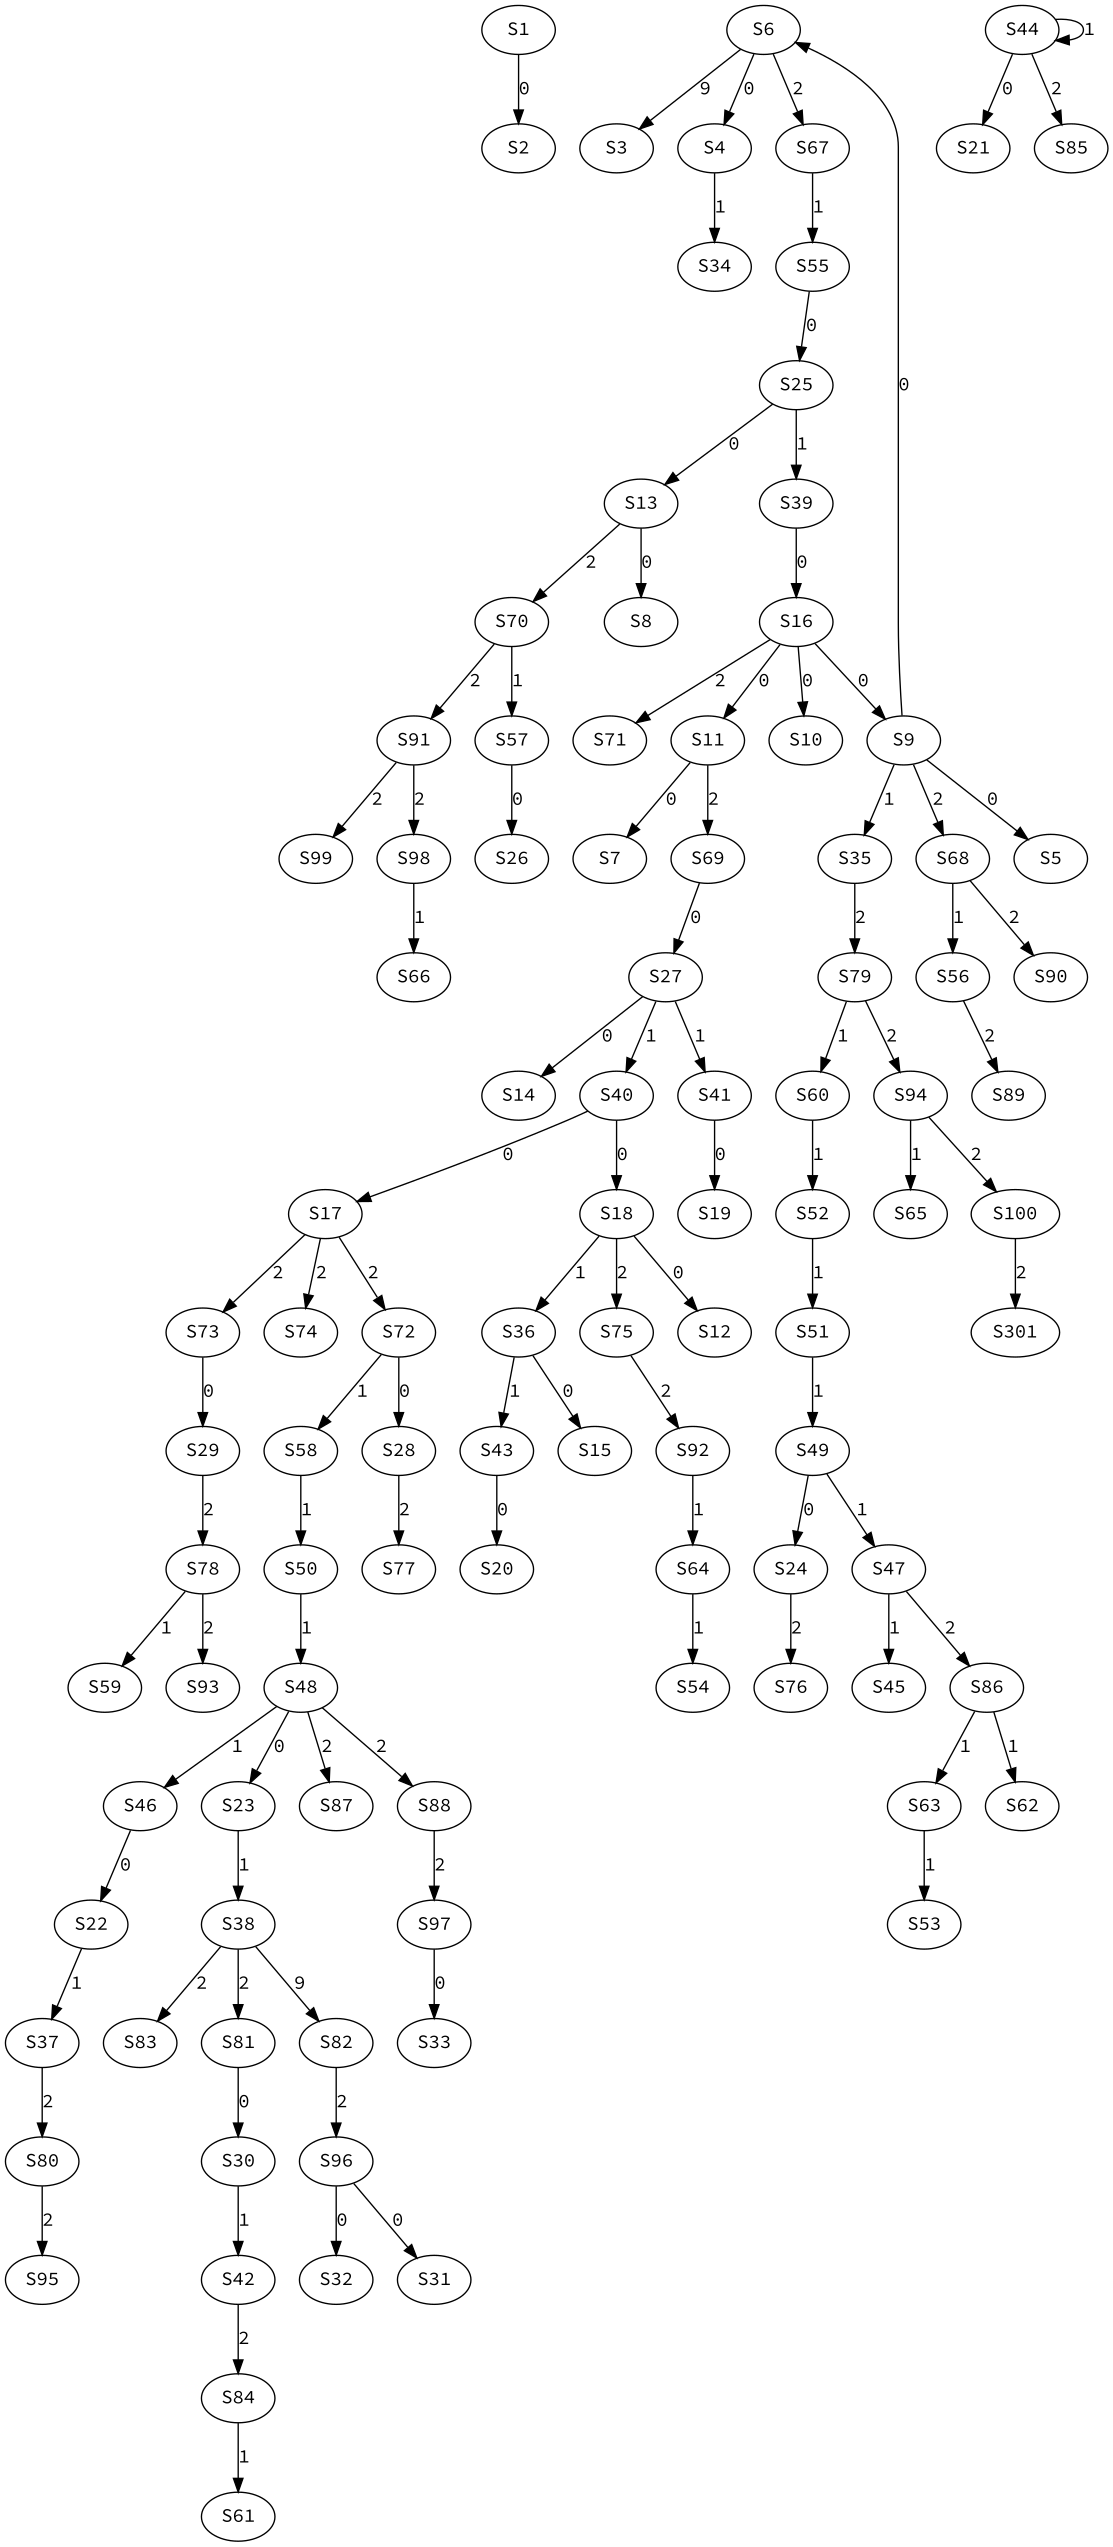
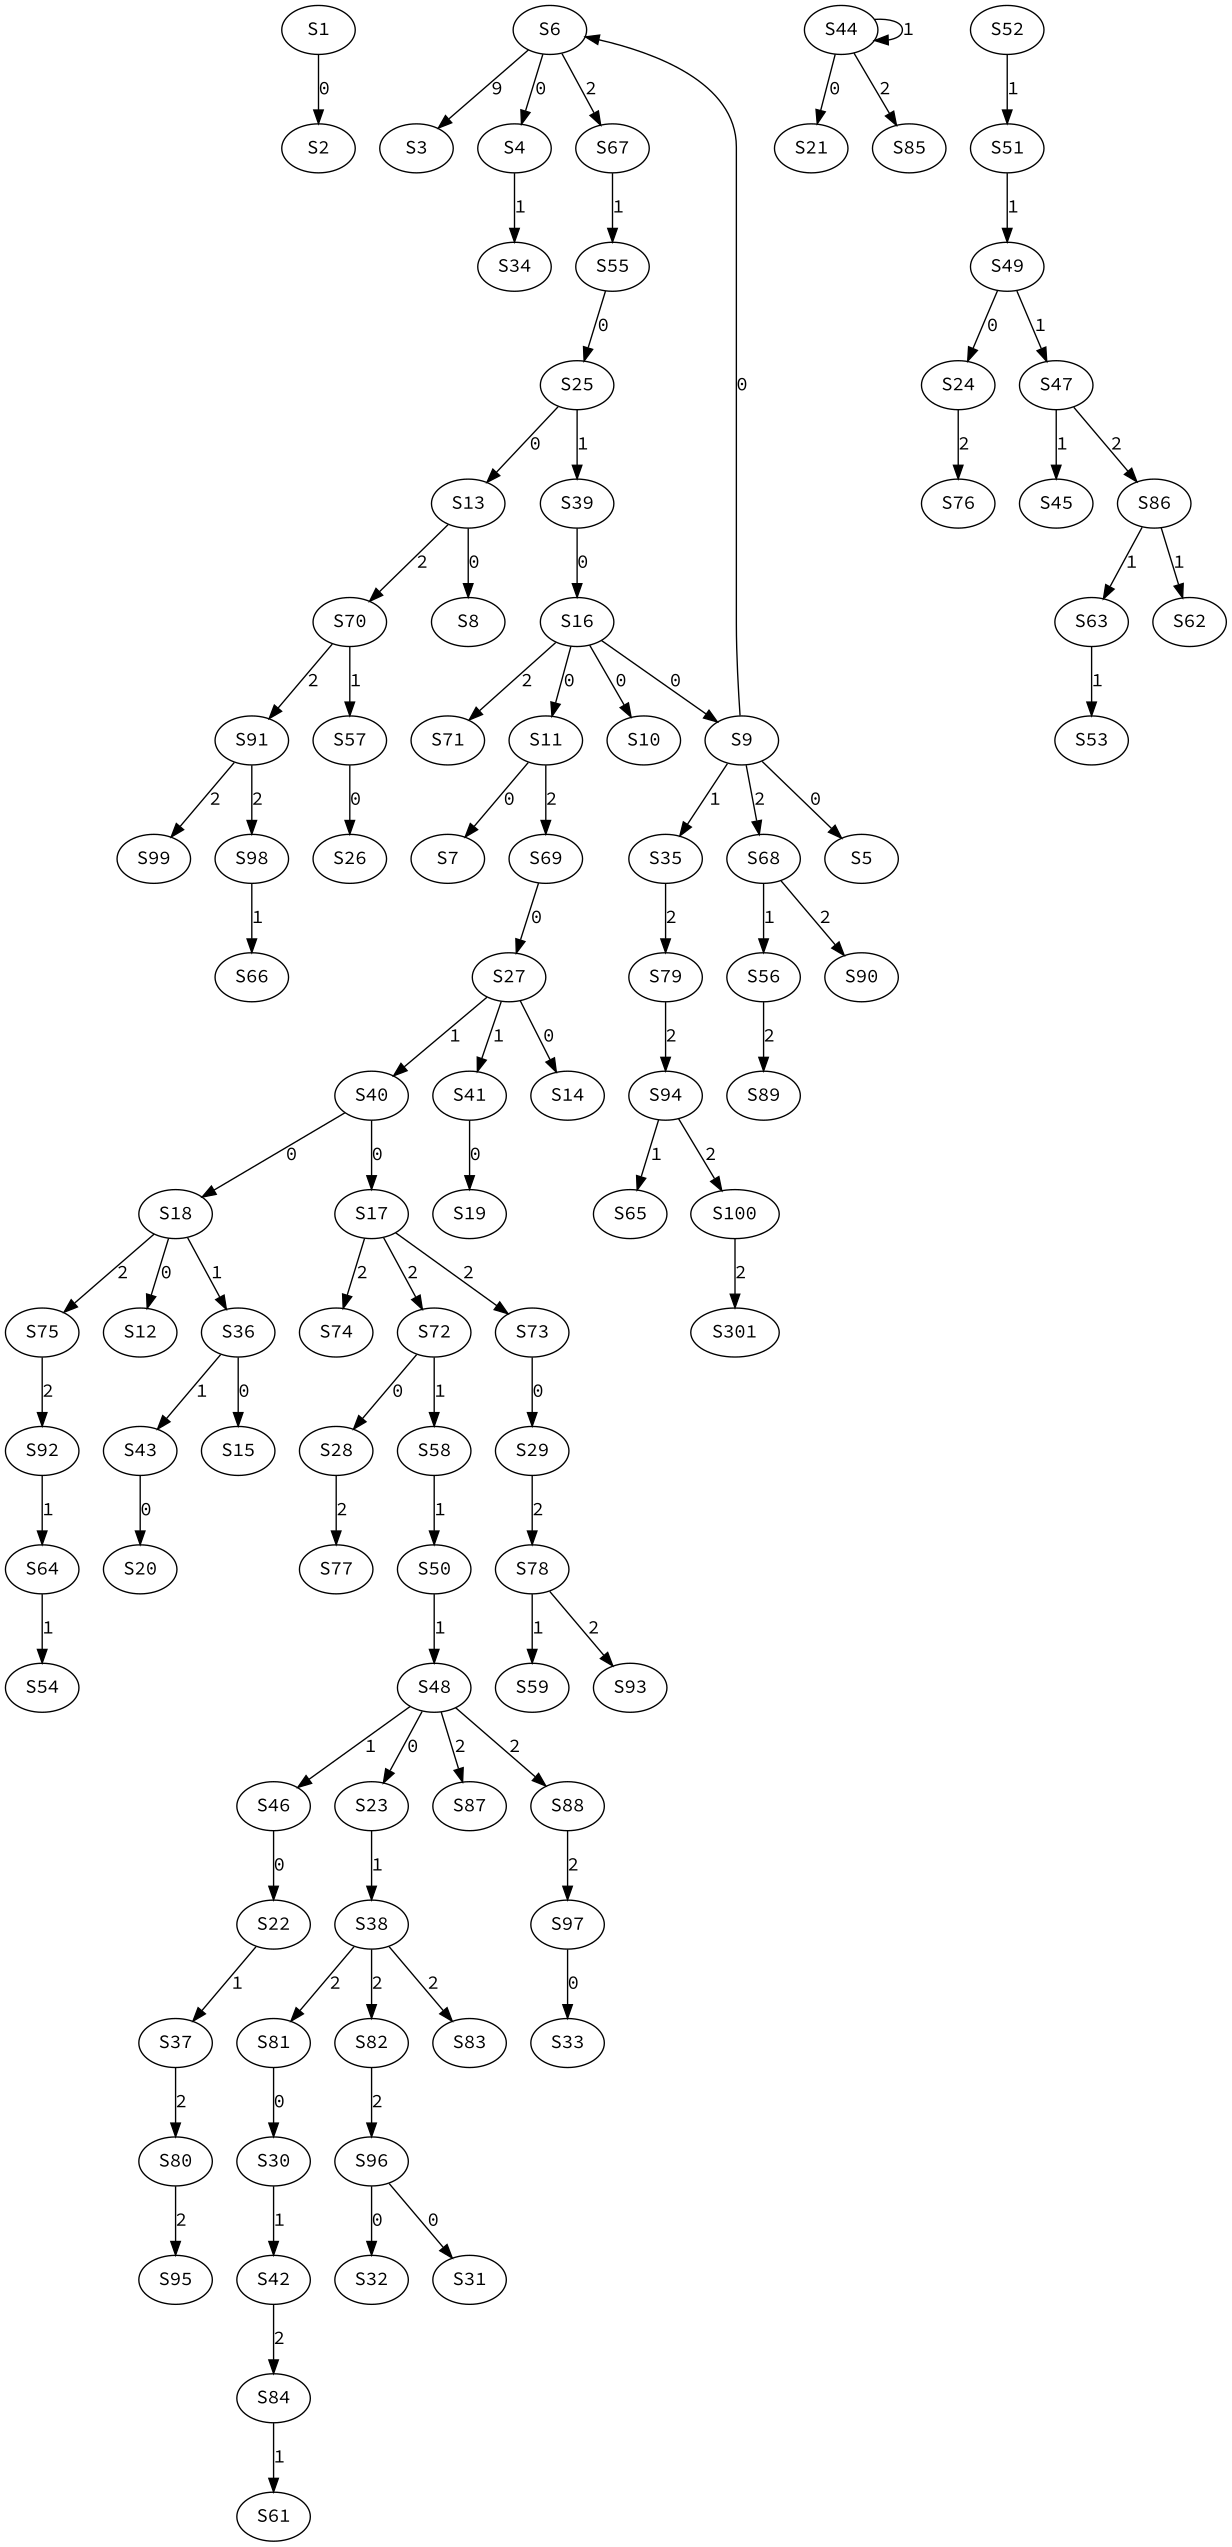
node "S60": removed
edge "S38" -> "S82": label "9" -> "2"
